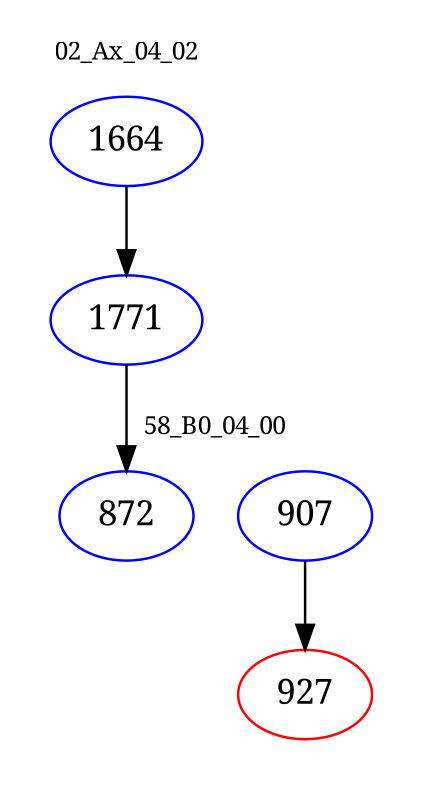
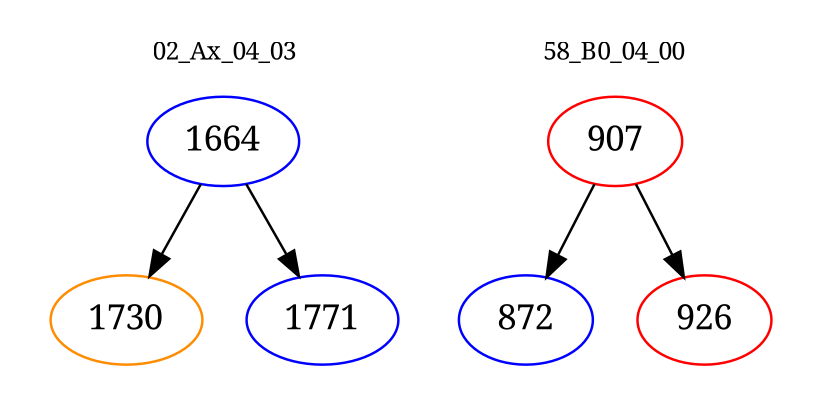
cluster "02_Ax_04_02": label "02_Ax_04_02" -> "02_Ax_04_03"
node "1730": added
edge "1771" -> "872": now "907" -> "872"
node "907": color blue -> red
node "927": label "927" -> "926"
